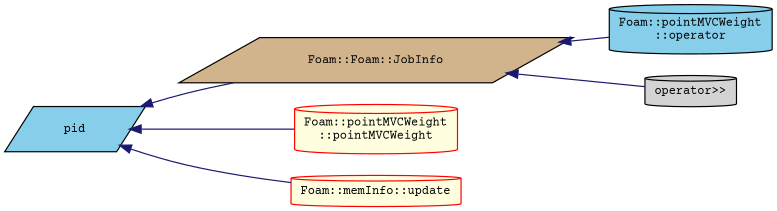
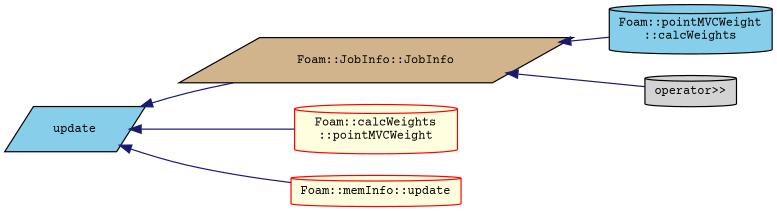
node "Foam::pointMVCWeight ::operator": label "Foam::pointMVCWeight ::operator" -> "Foam::pointMVCWeight ::calcWeights"
node "Foam::Foam::JobInfo": label "Foam::Foam::JobInfo" -> "Foam::JobInfo::JobInfo"
node "pid": label "pid" -> "update"
node "Foam::pointMVCWeight ::pointMVCWeight": label "Foam::pointMVCWeight ::pointMVCWeight" -> "Foam::calcWeights ::pointMVCWeight"
